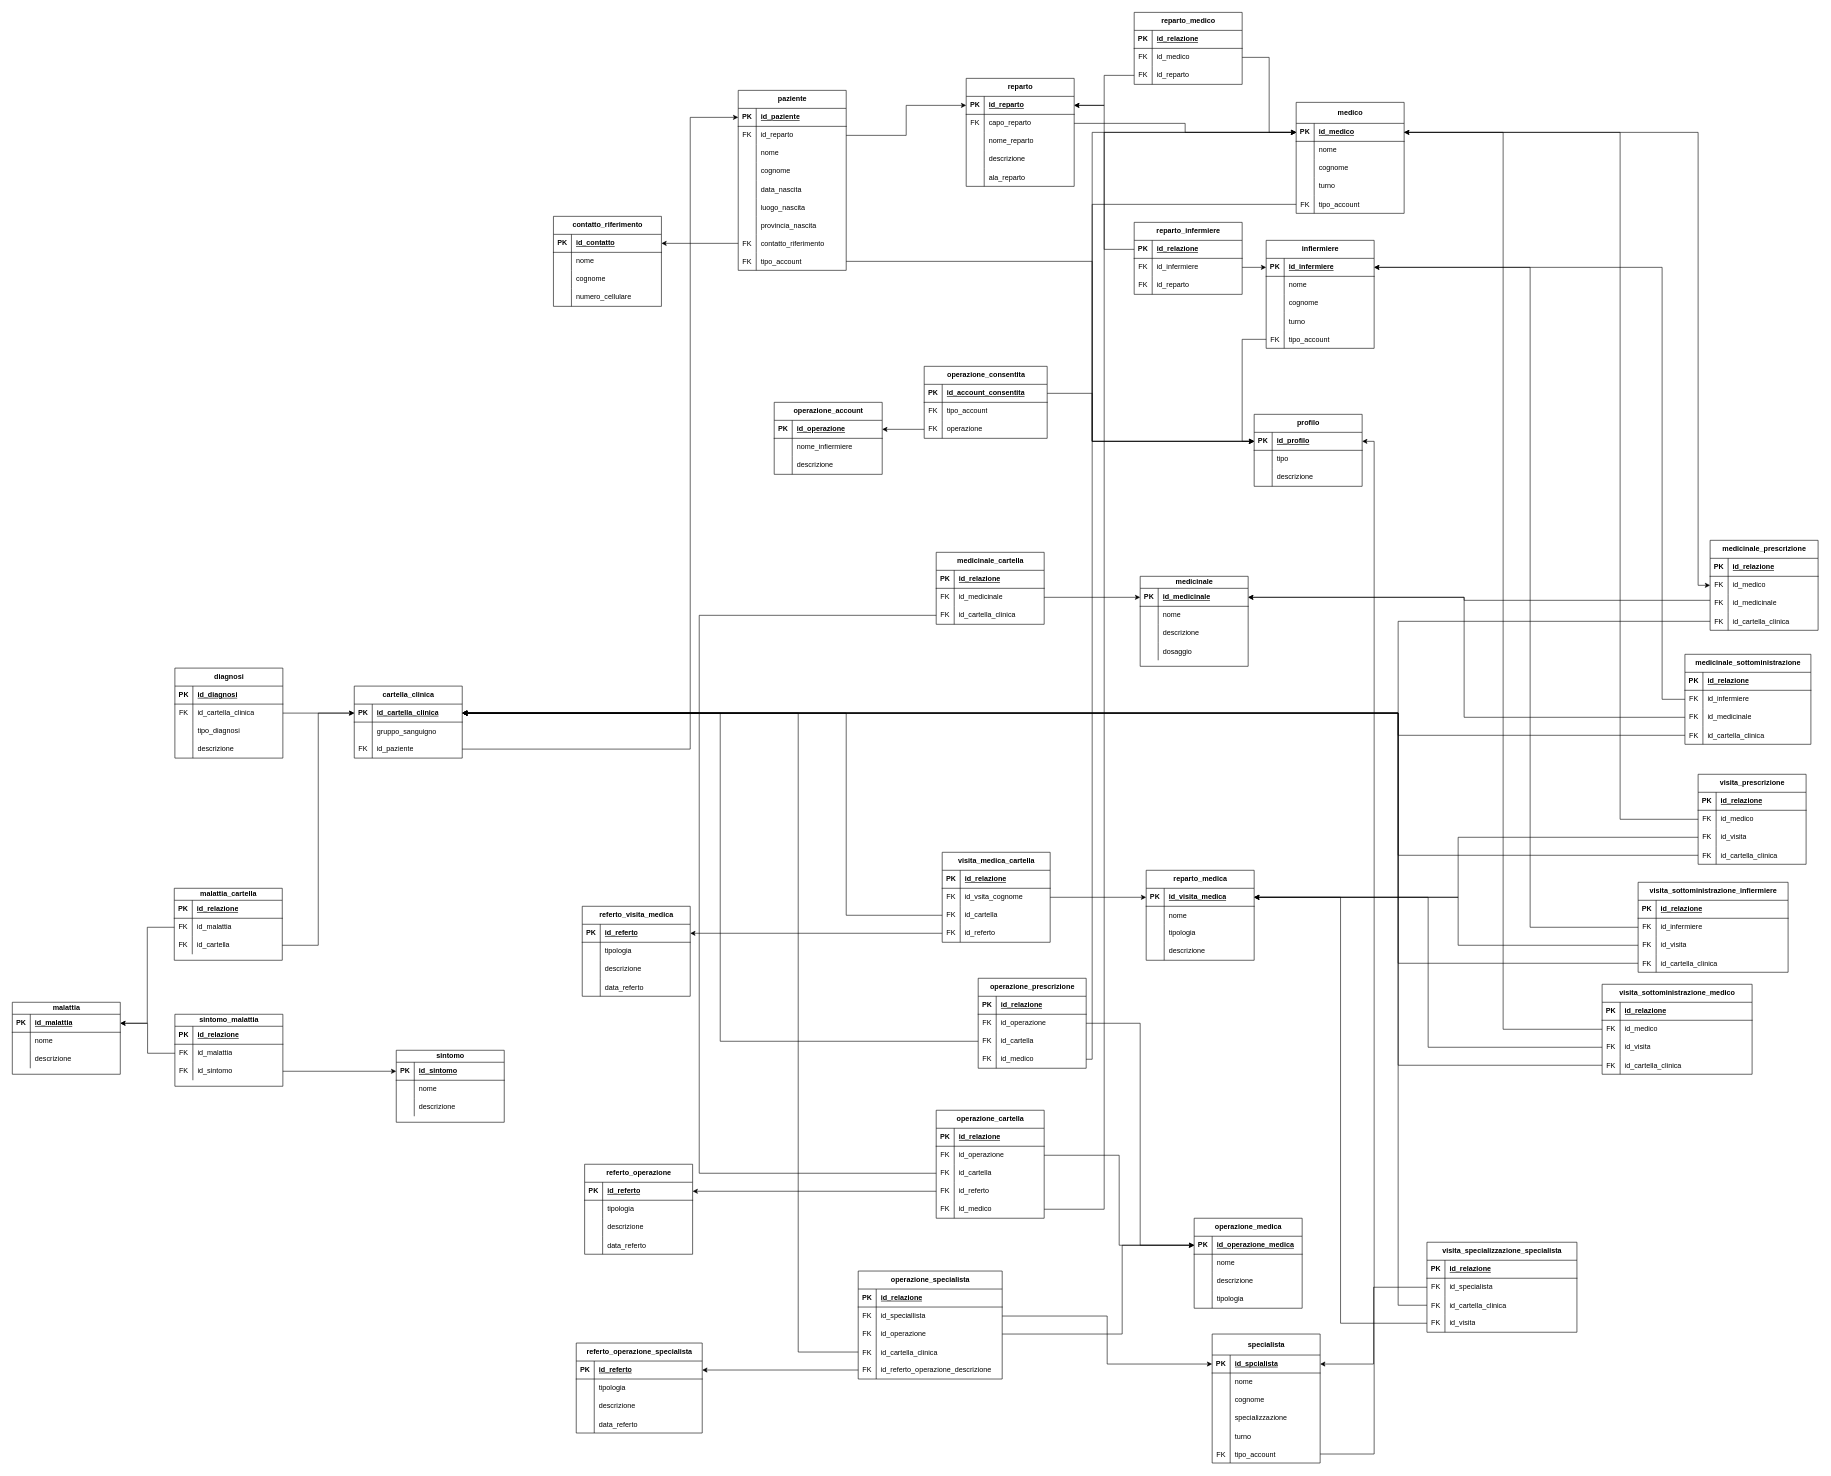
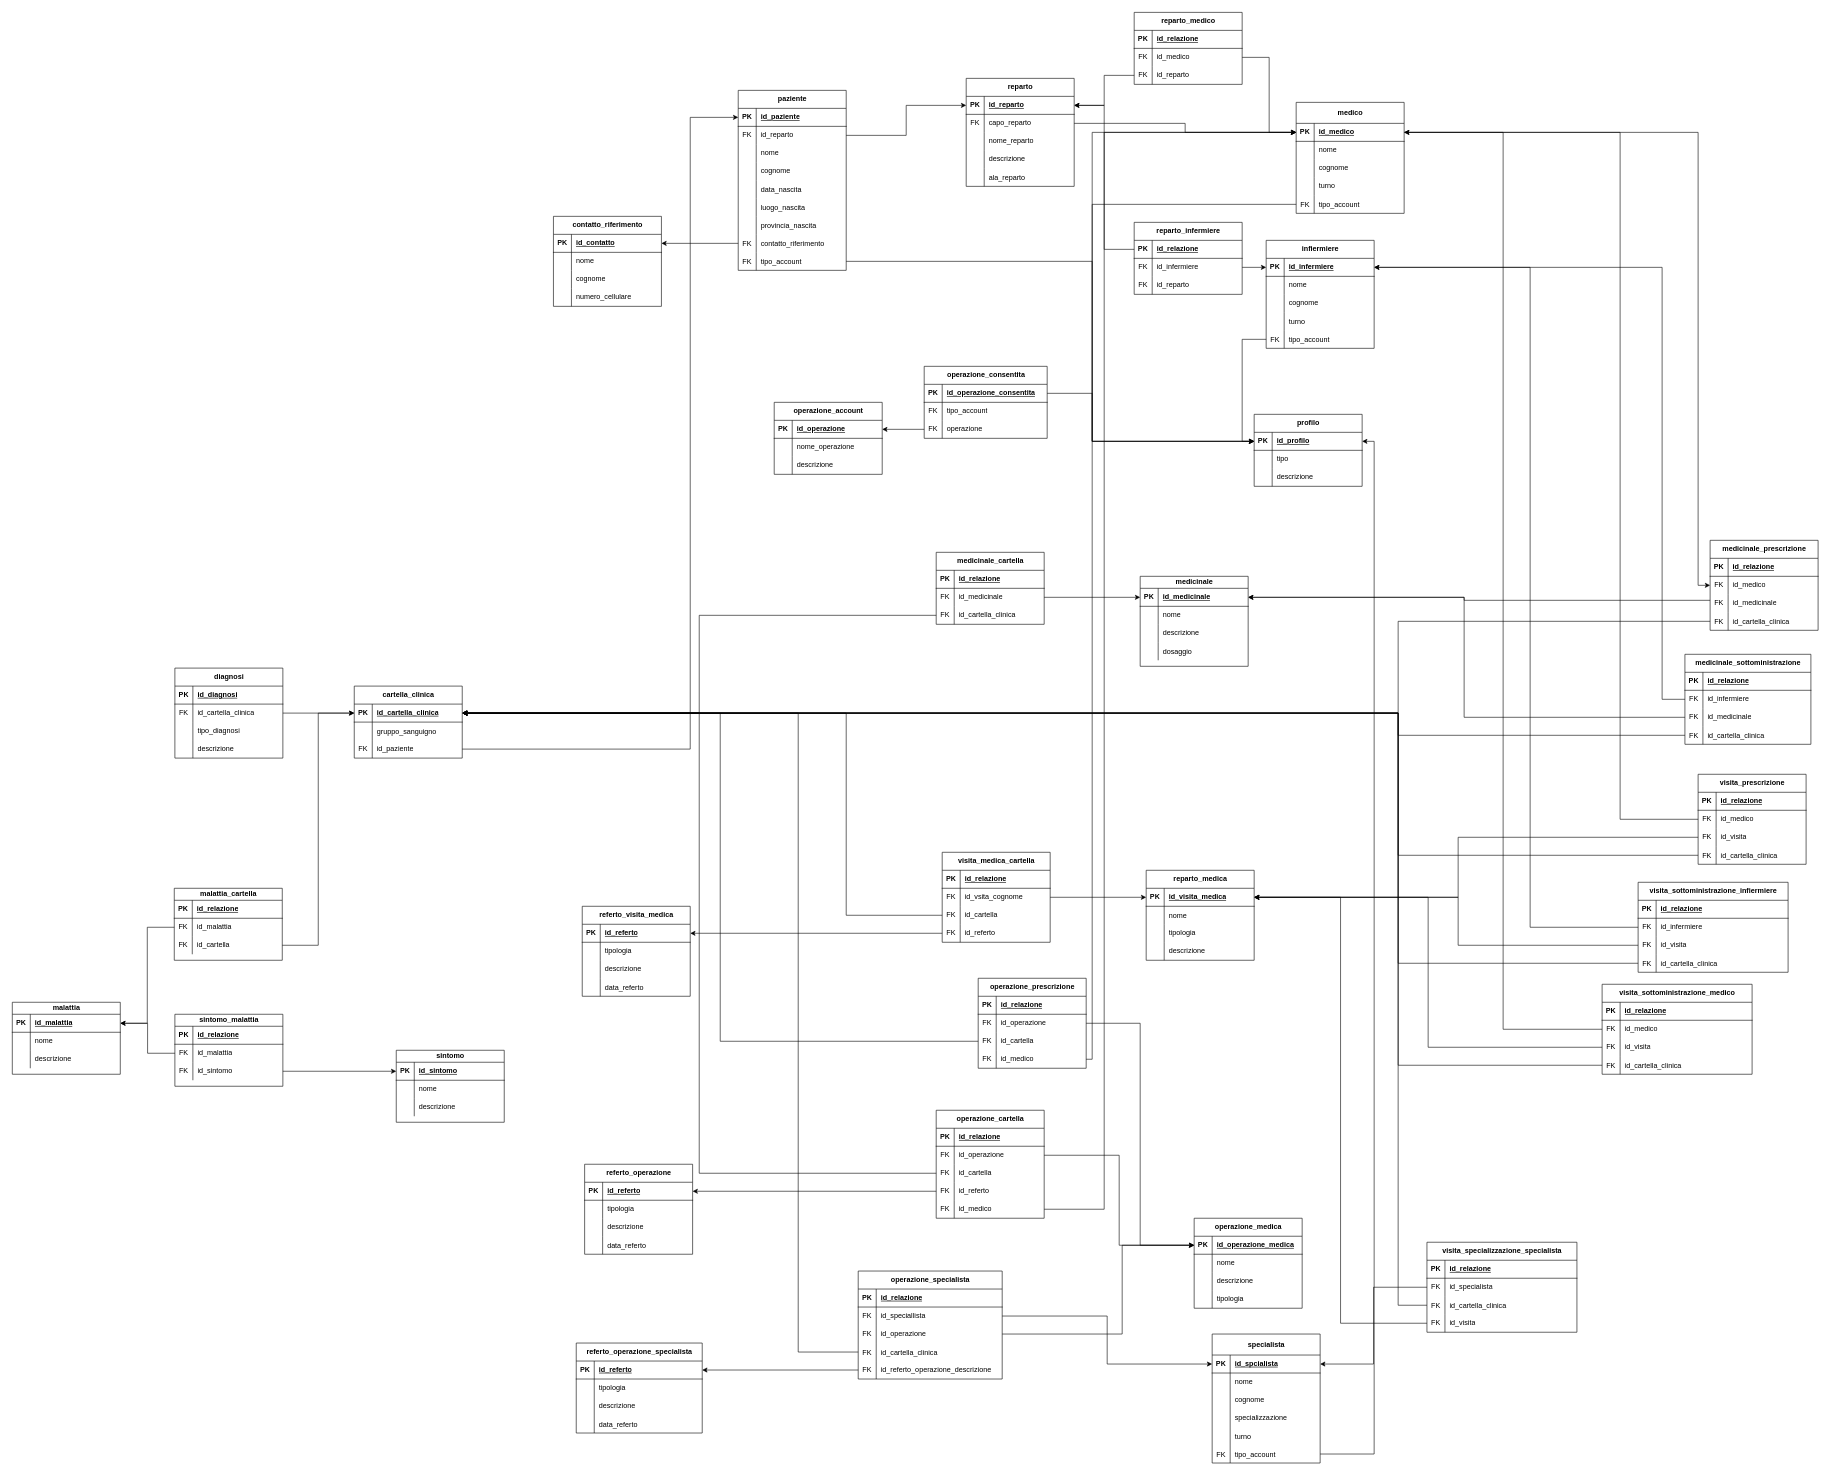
node "id_account_consentita": label "id_account_consentita" -> "id_operazione_consentita"
node "nome_infiermiere": label "nome_infiermiere" -> "nome_operazione"
